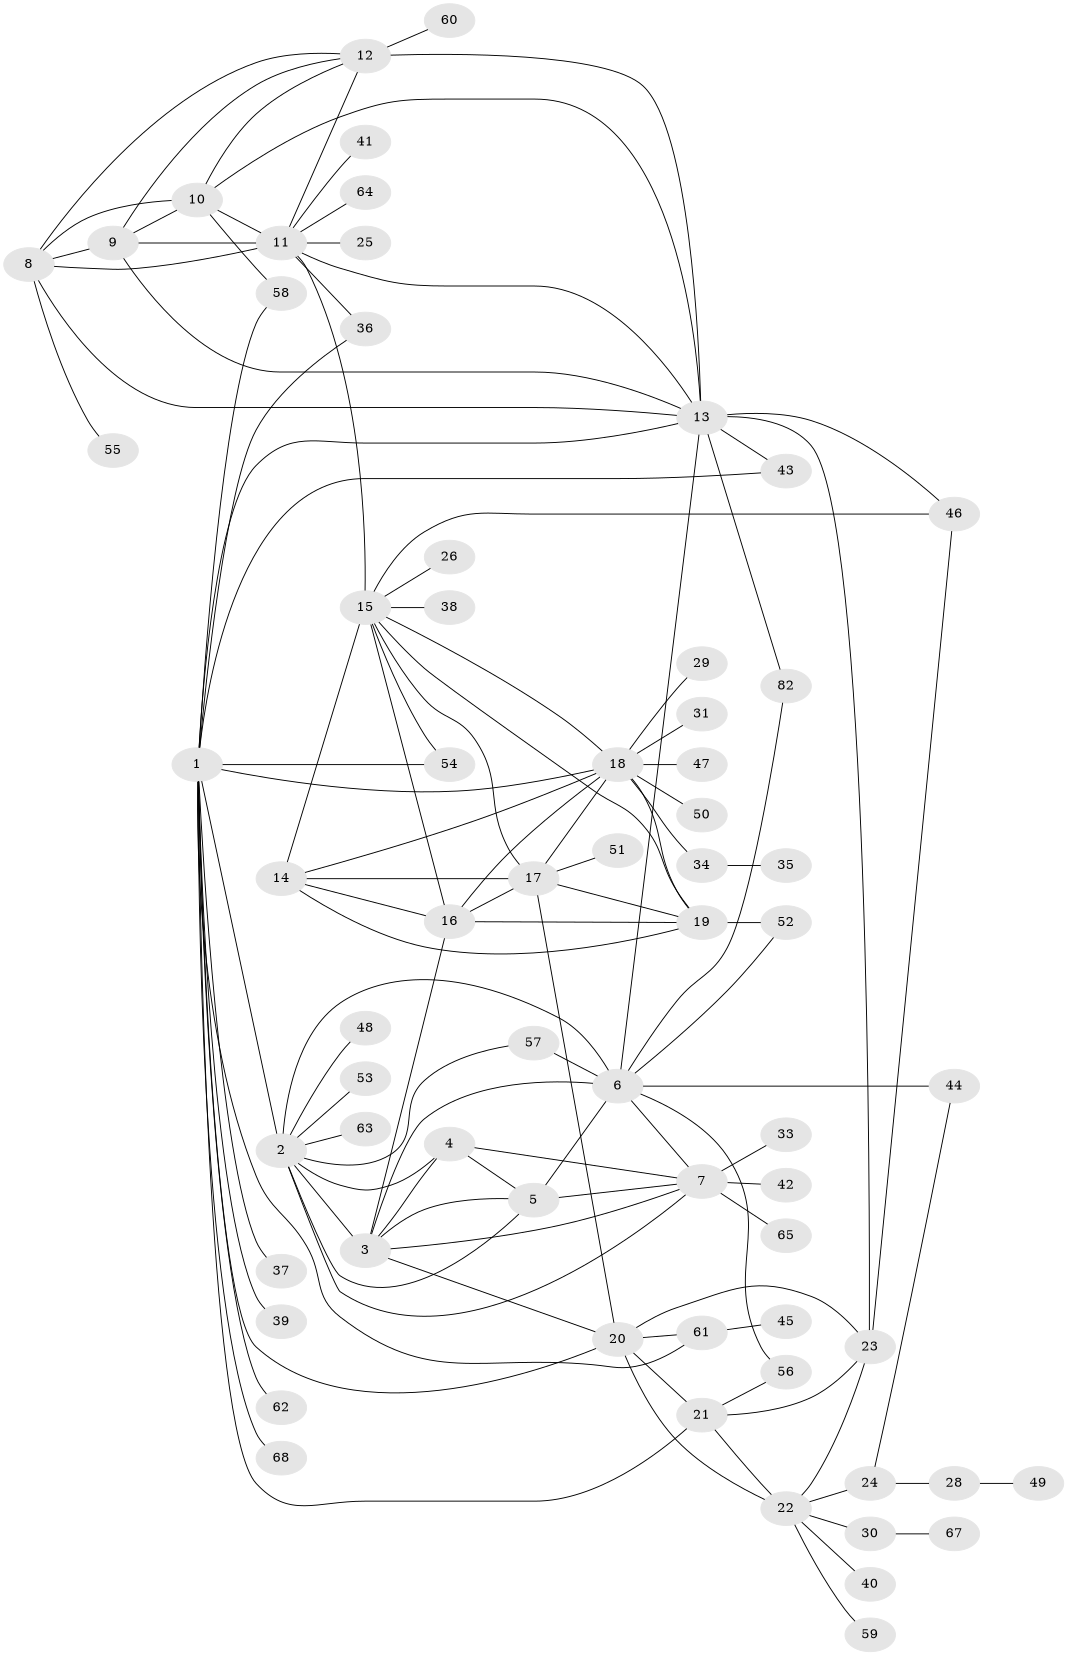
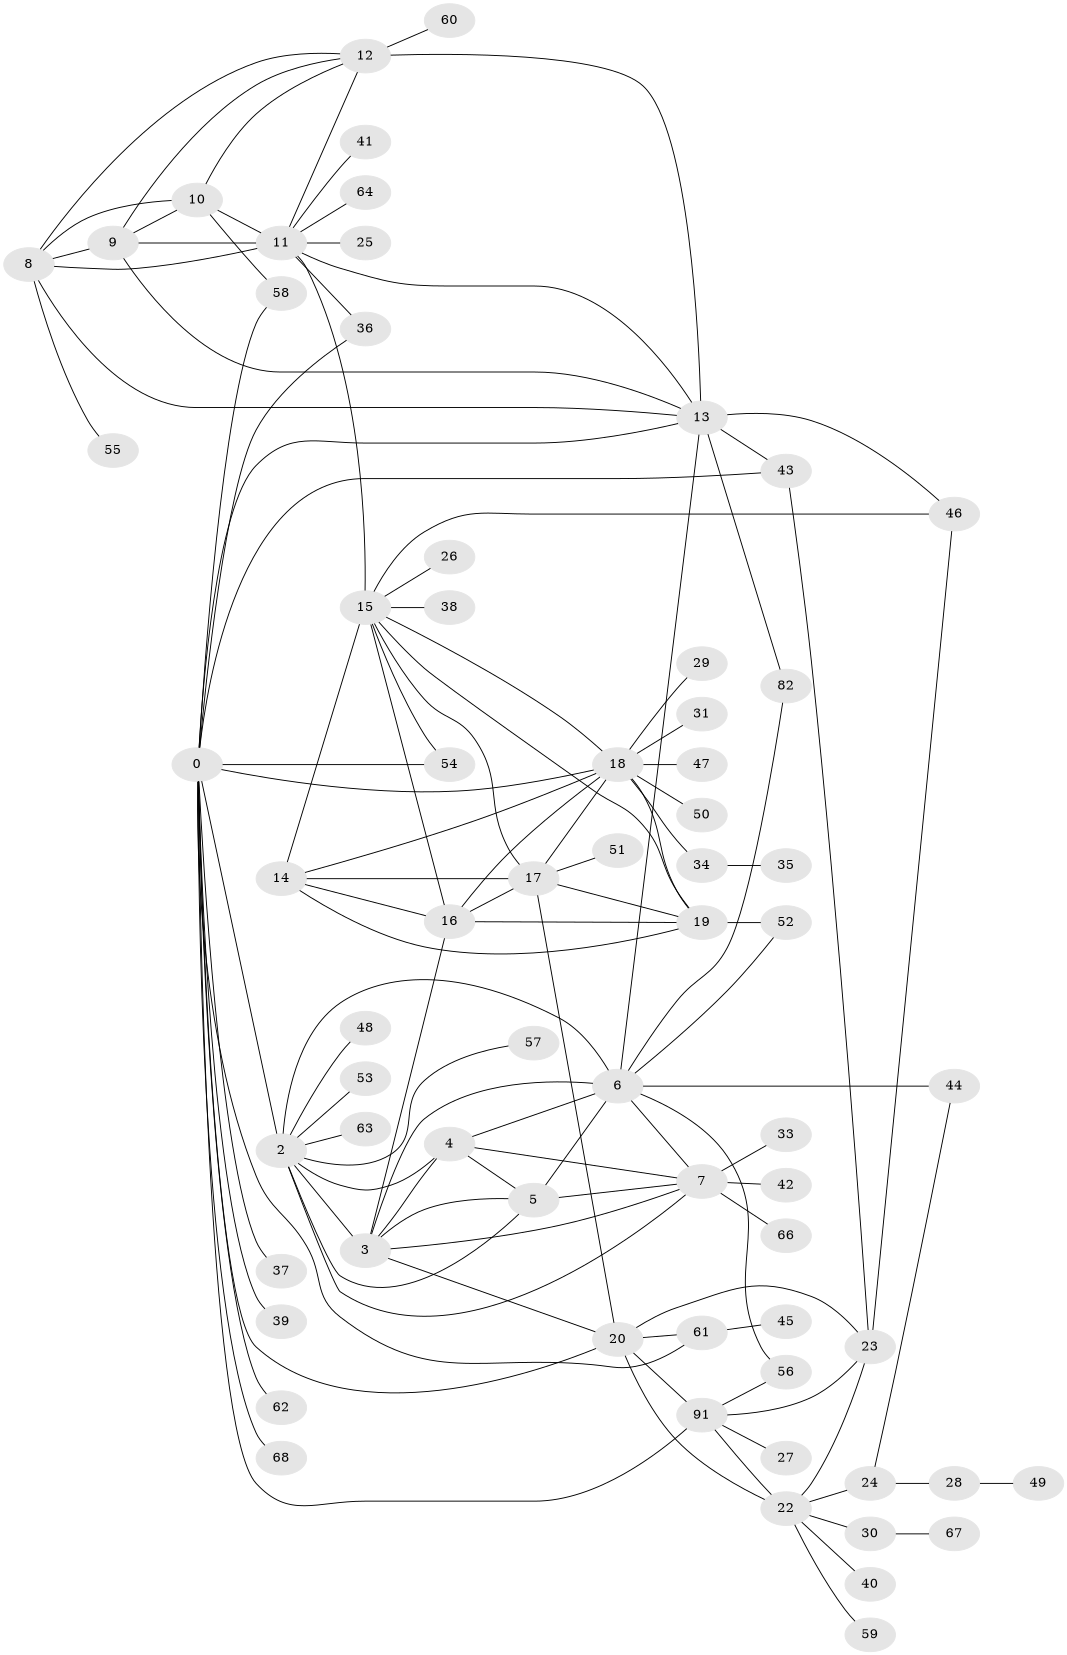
edge "10" -- "13": removed
node "1": label "1" -> "0"
edge "13" -- "23": now "43" -- "23"
edge "57" -- "6": now "4" -- "6"
node "65": label "65" -> "66"
node "21": label "21" -> "91"
node "27": added
